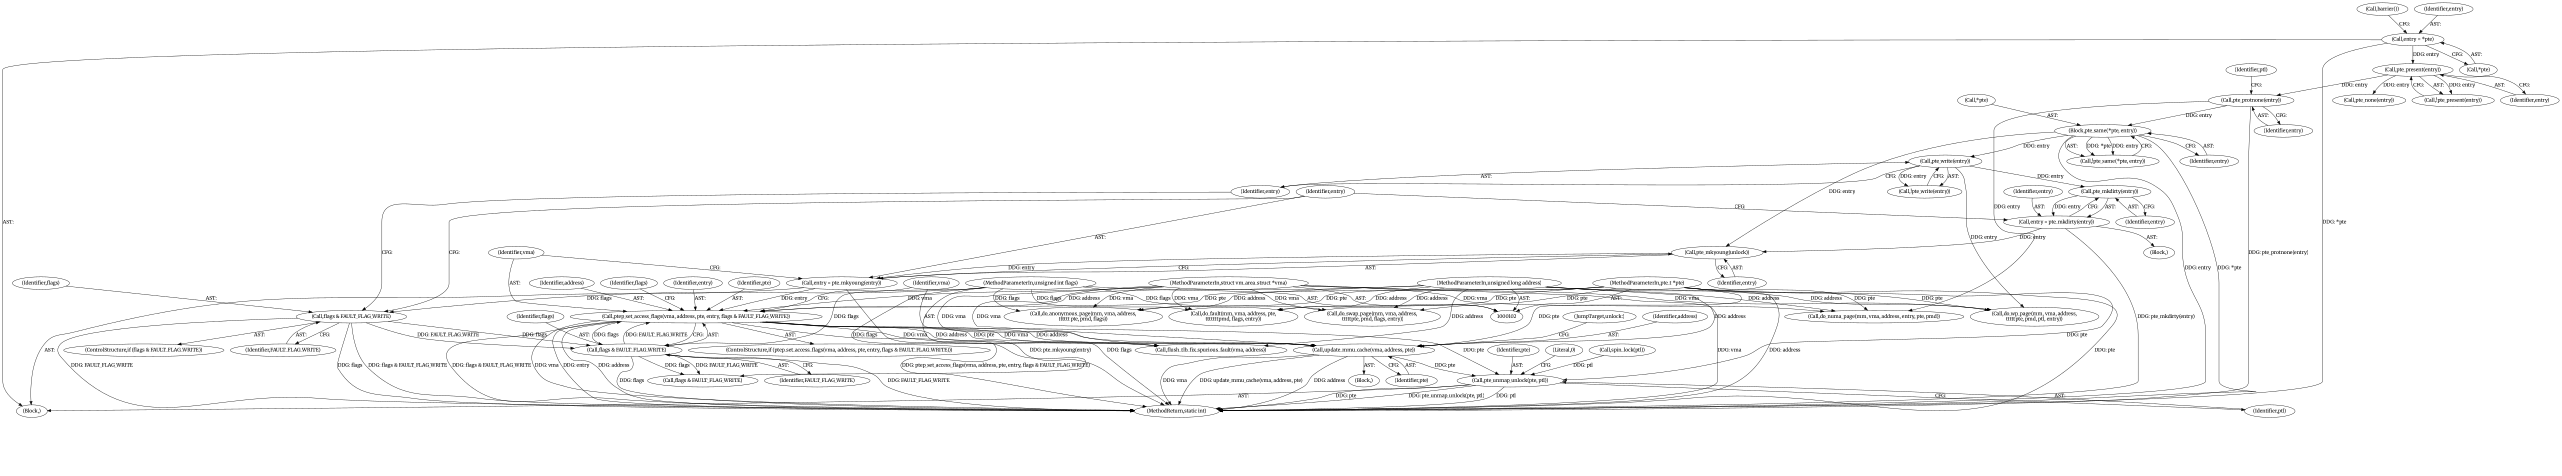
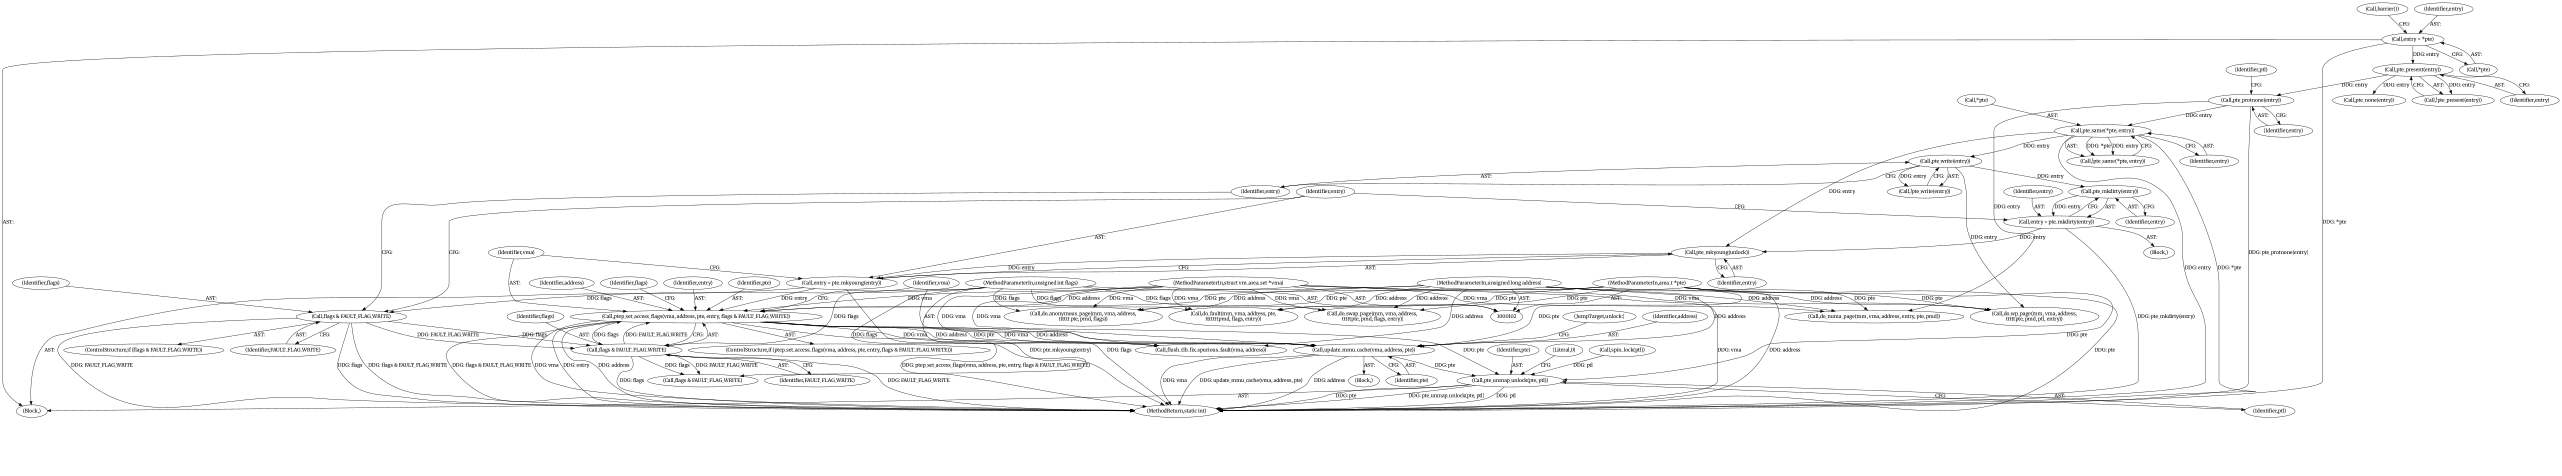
node "(Block,pte_same(*pte, entry))": label "(Block,pte_same(*pte, entry))" -> "(Call,pte_same(*pte, entry))"
node "(MethodParameterIn,struct vm_area_struct *vma)": label "(MethodParameterIn,struct vm_area_struct *vma)" -> "(MethodParameterIn,struct vm_area_set *vma)"
node "(MethodParameterIn,pte_t *pte)": label "(MethodParameterIn,pte_t *pte)" -> "(MethodParameterIn,area_t *pte)"
